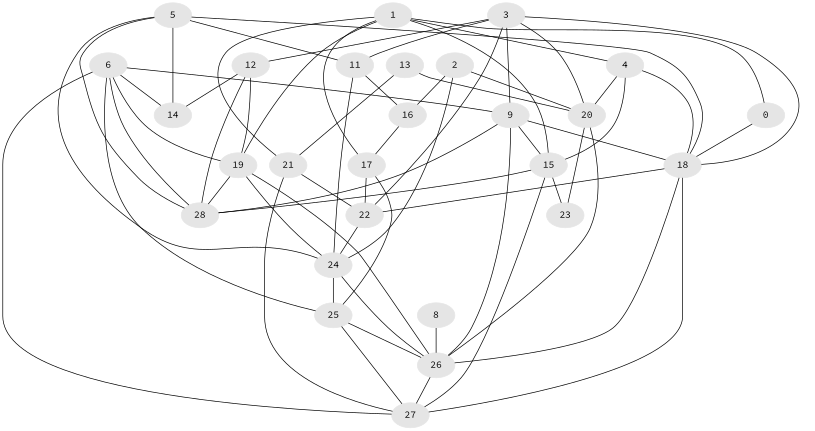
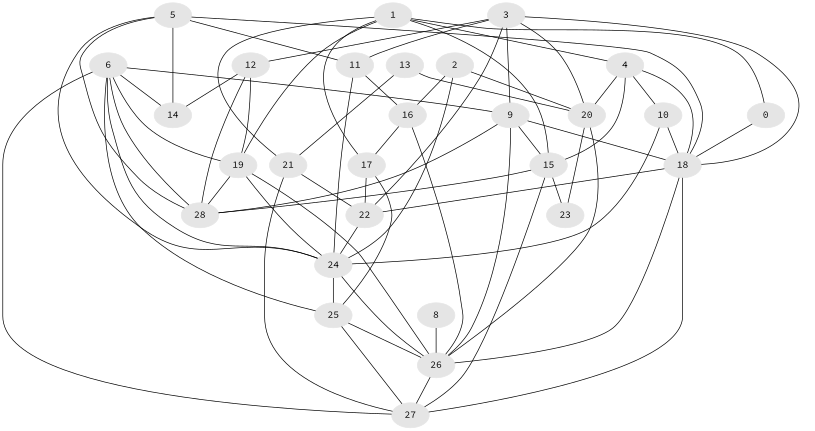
node "10": added
edge "6" -- "24": added
edge "16" -- "26": added
